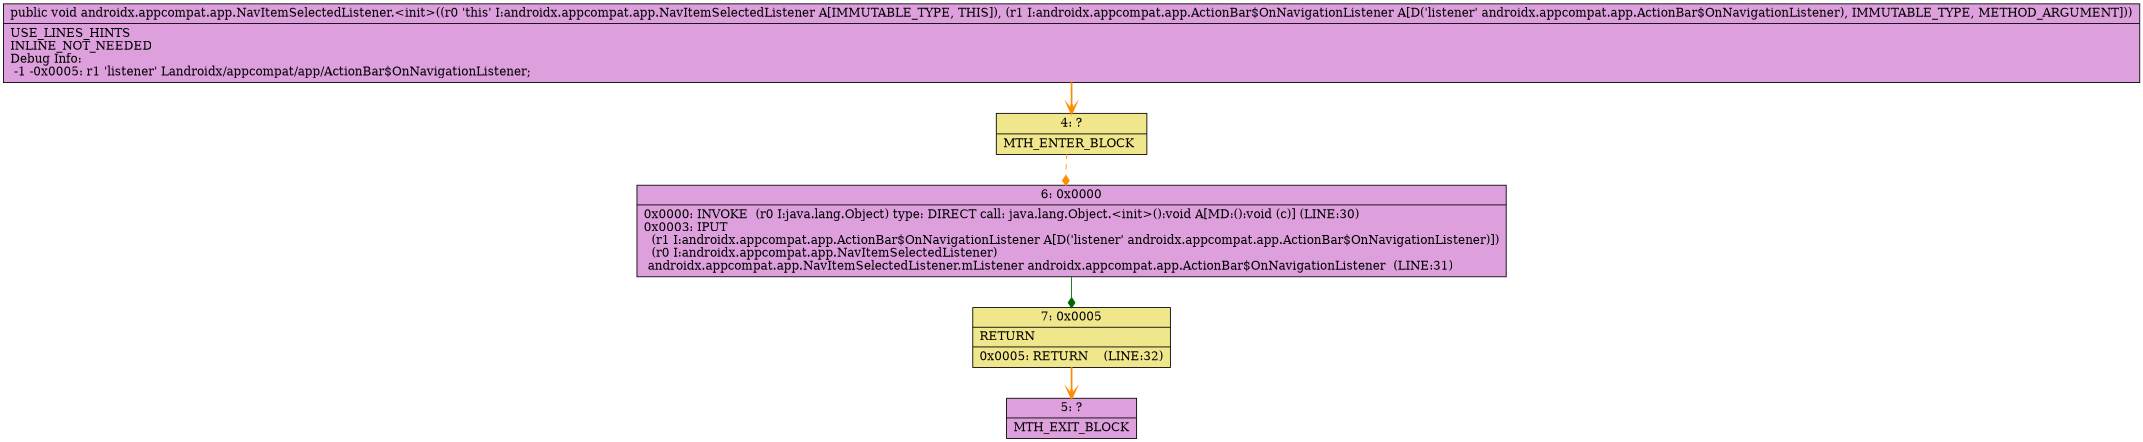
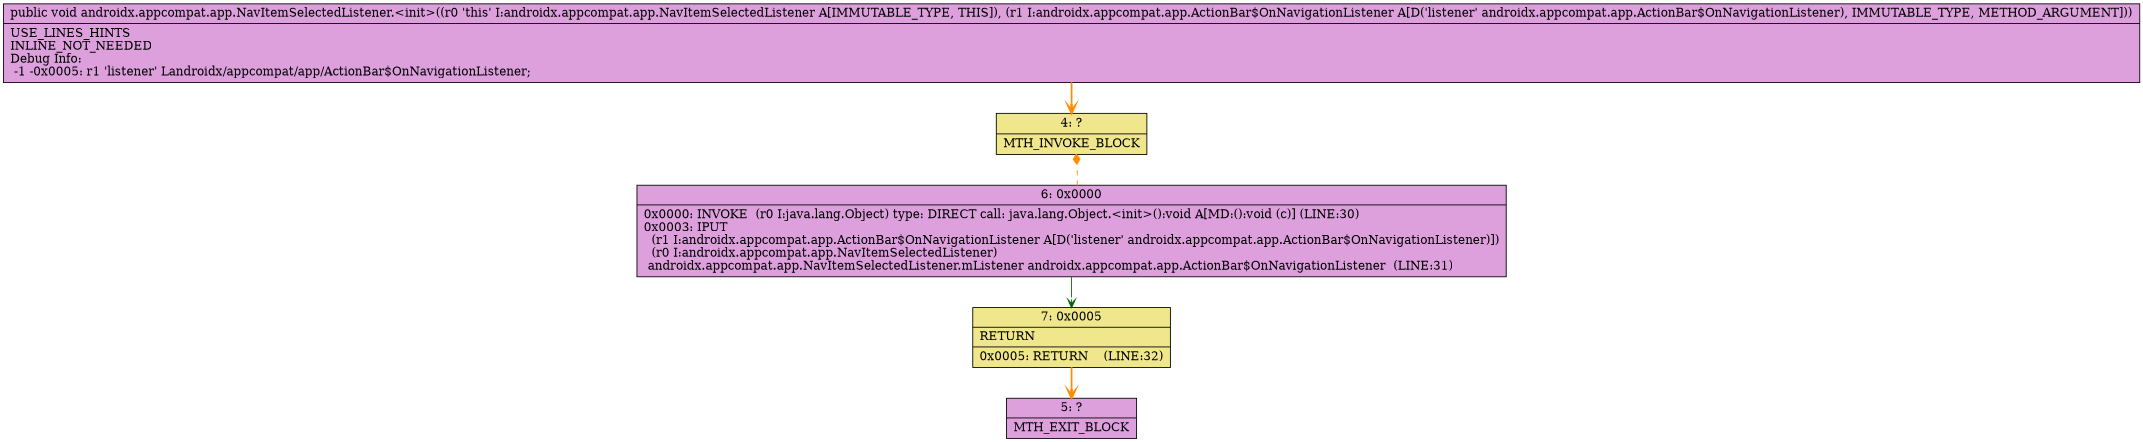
node "4: ?": text "MTH_ENTER_BLOCK" -> "MTH_INVOKE_BLOCK"
edge "4: ?" -> "6: 0x0000": reversed
edge "6: 0x0000" -> "7: 0x0005": arrowhead diamond -> vee
